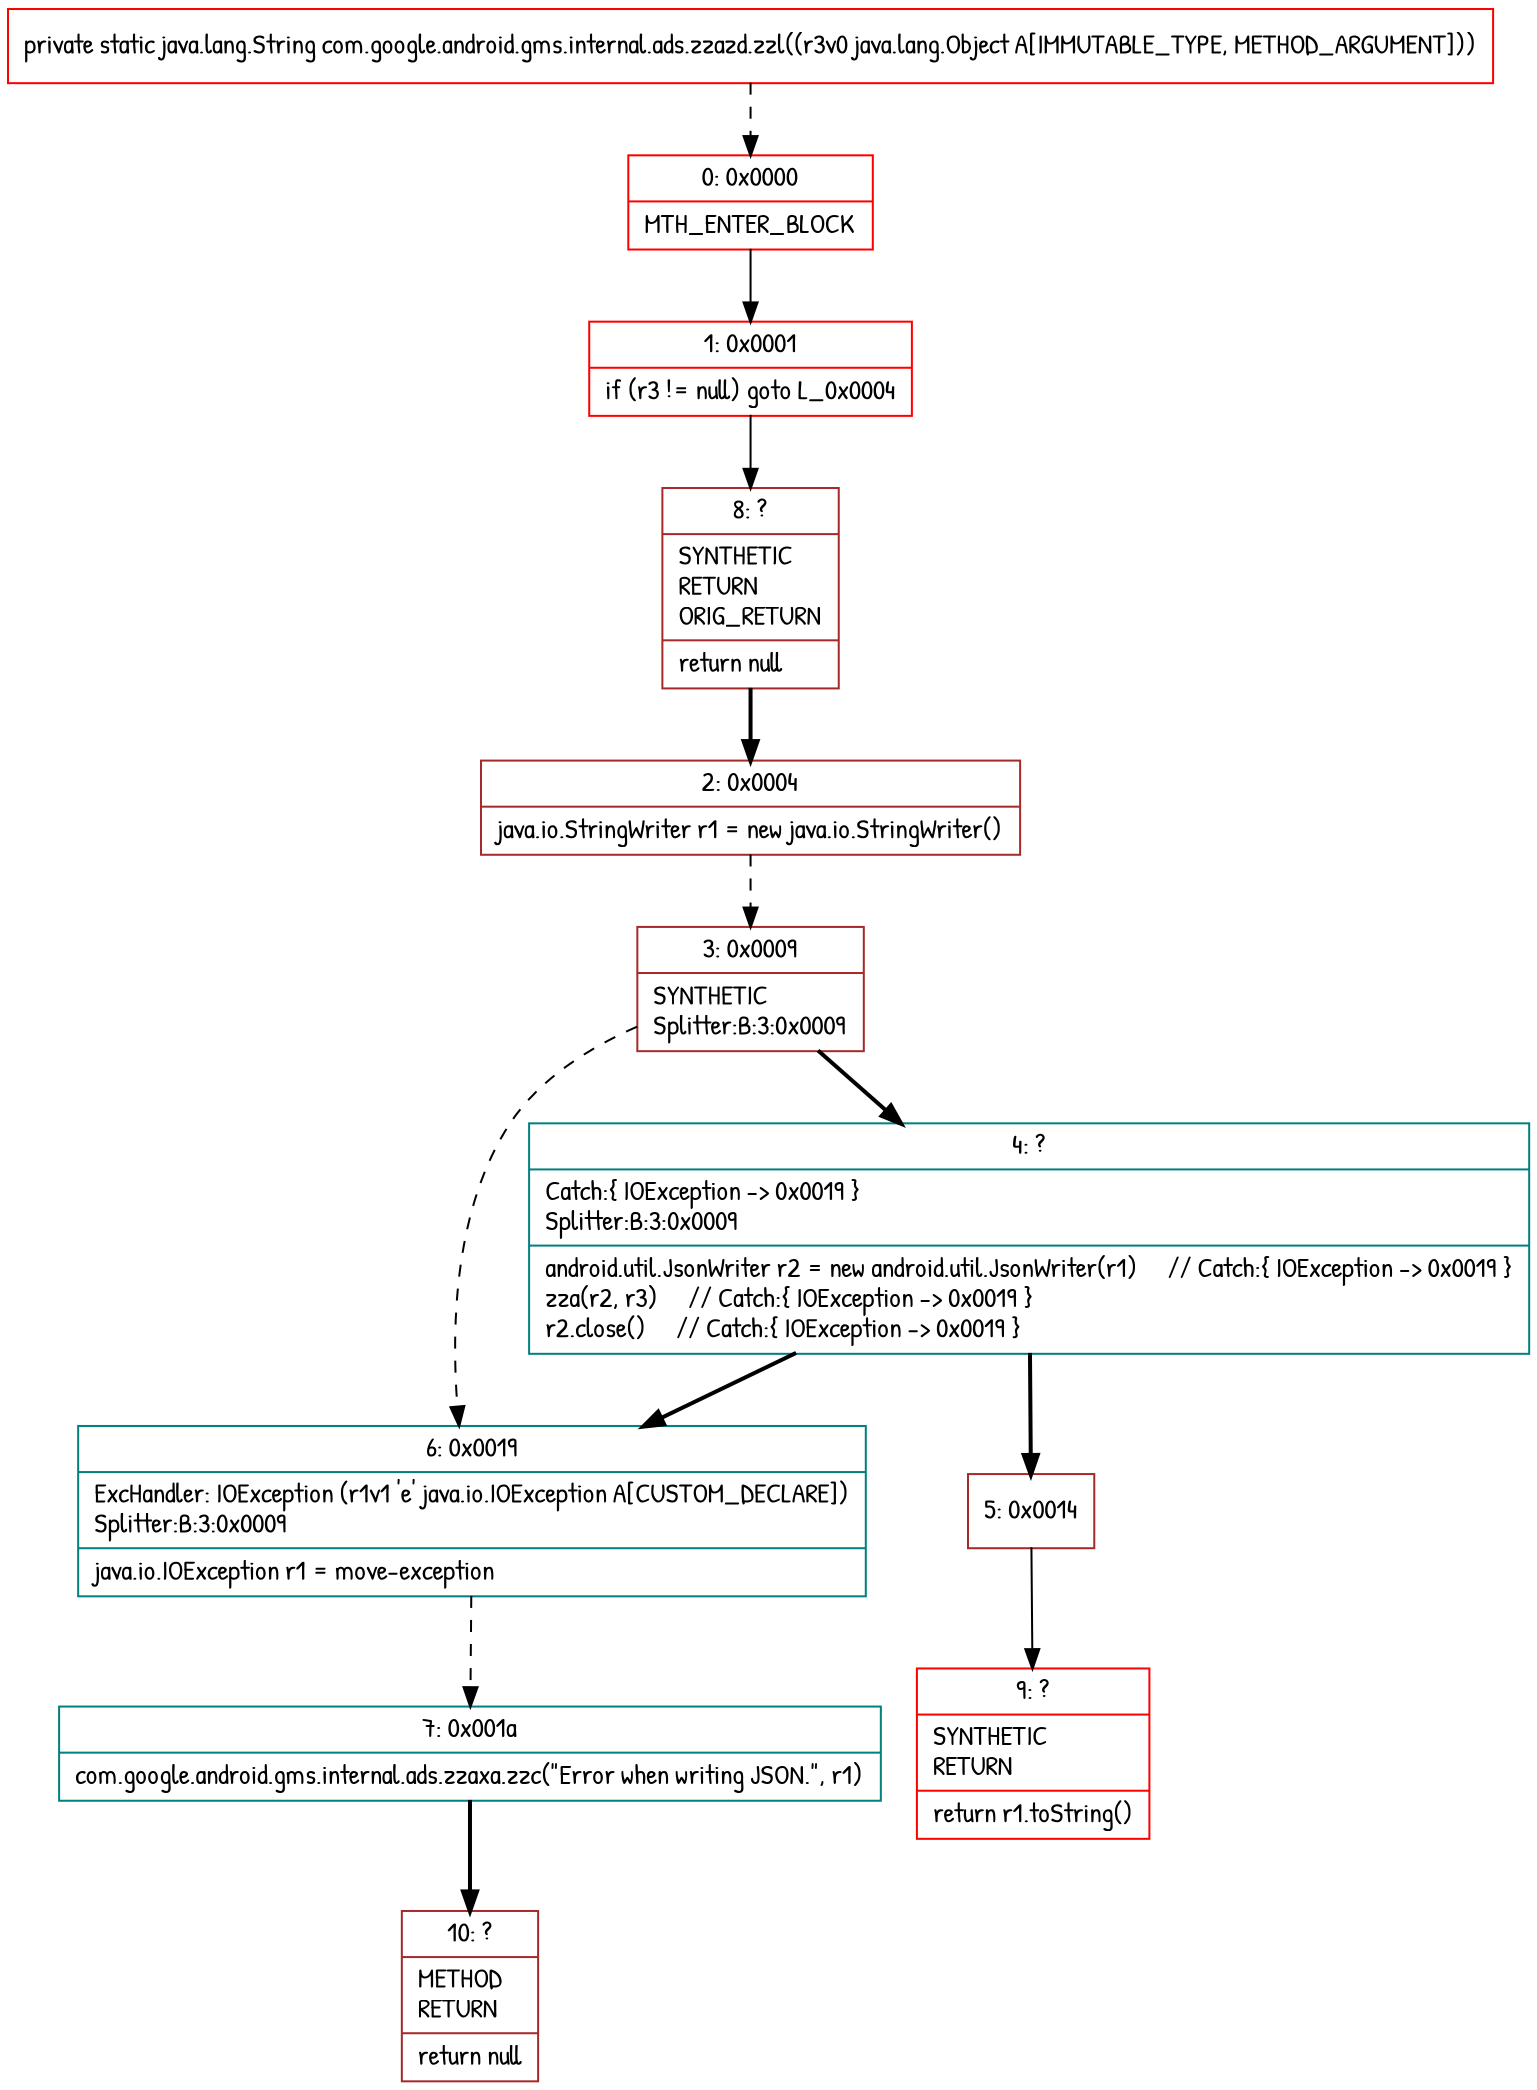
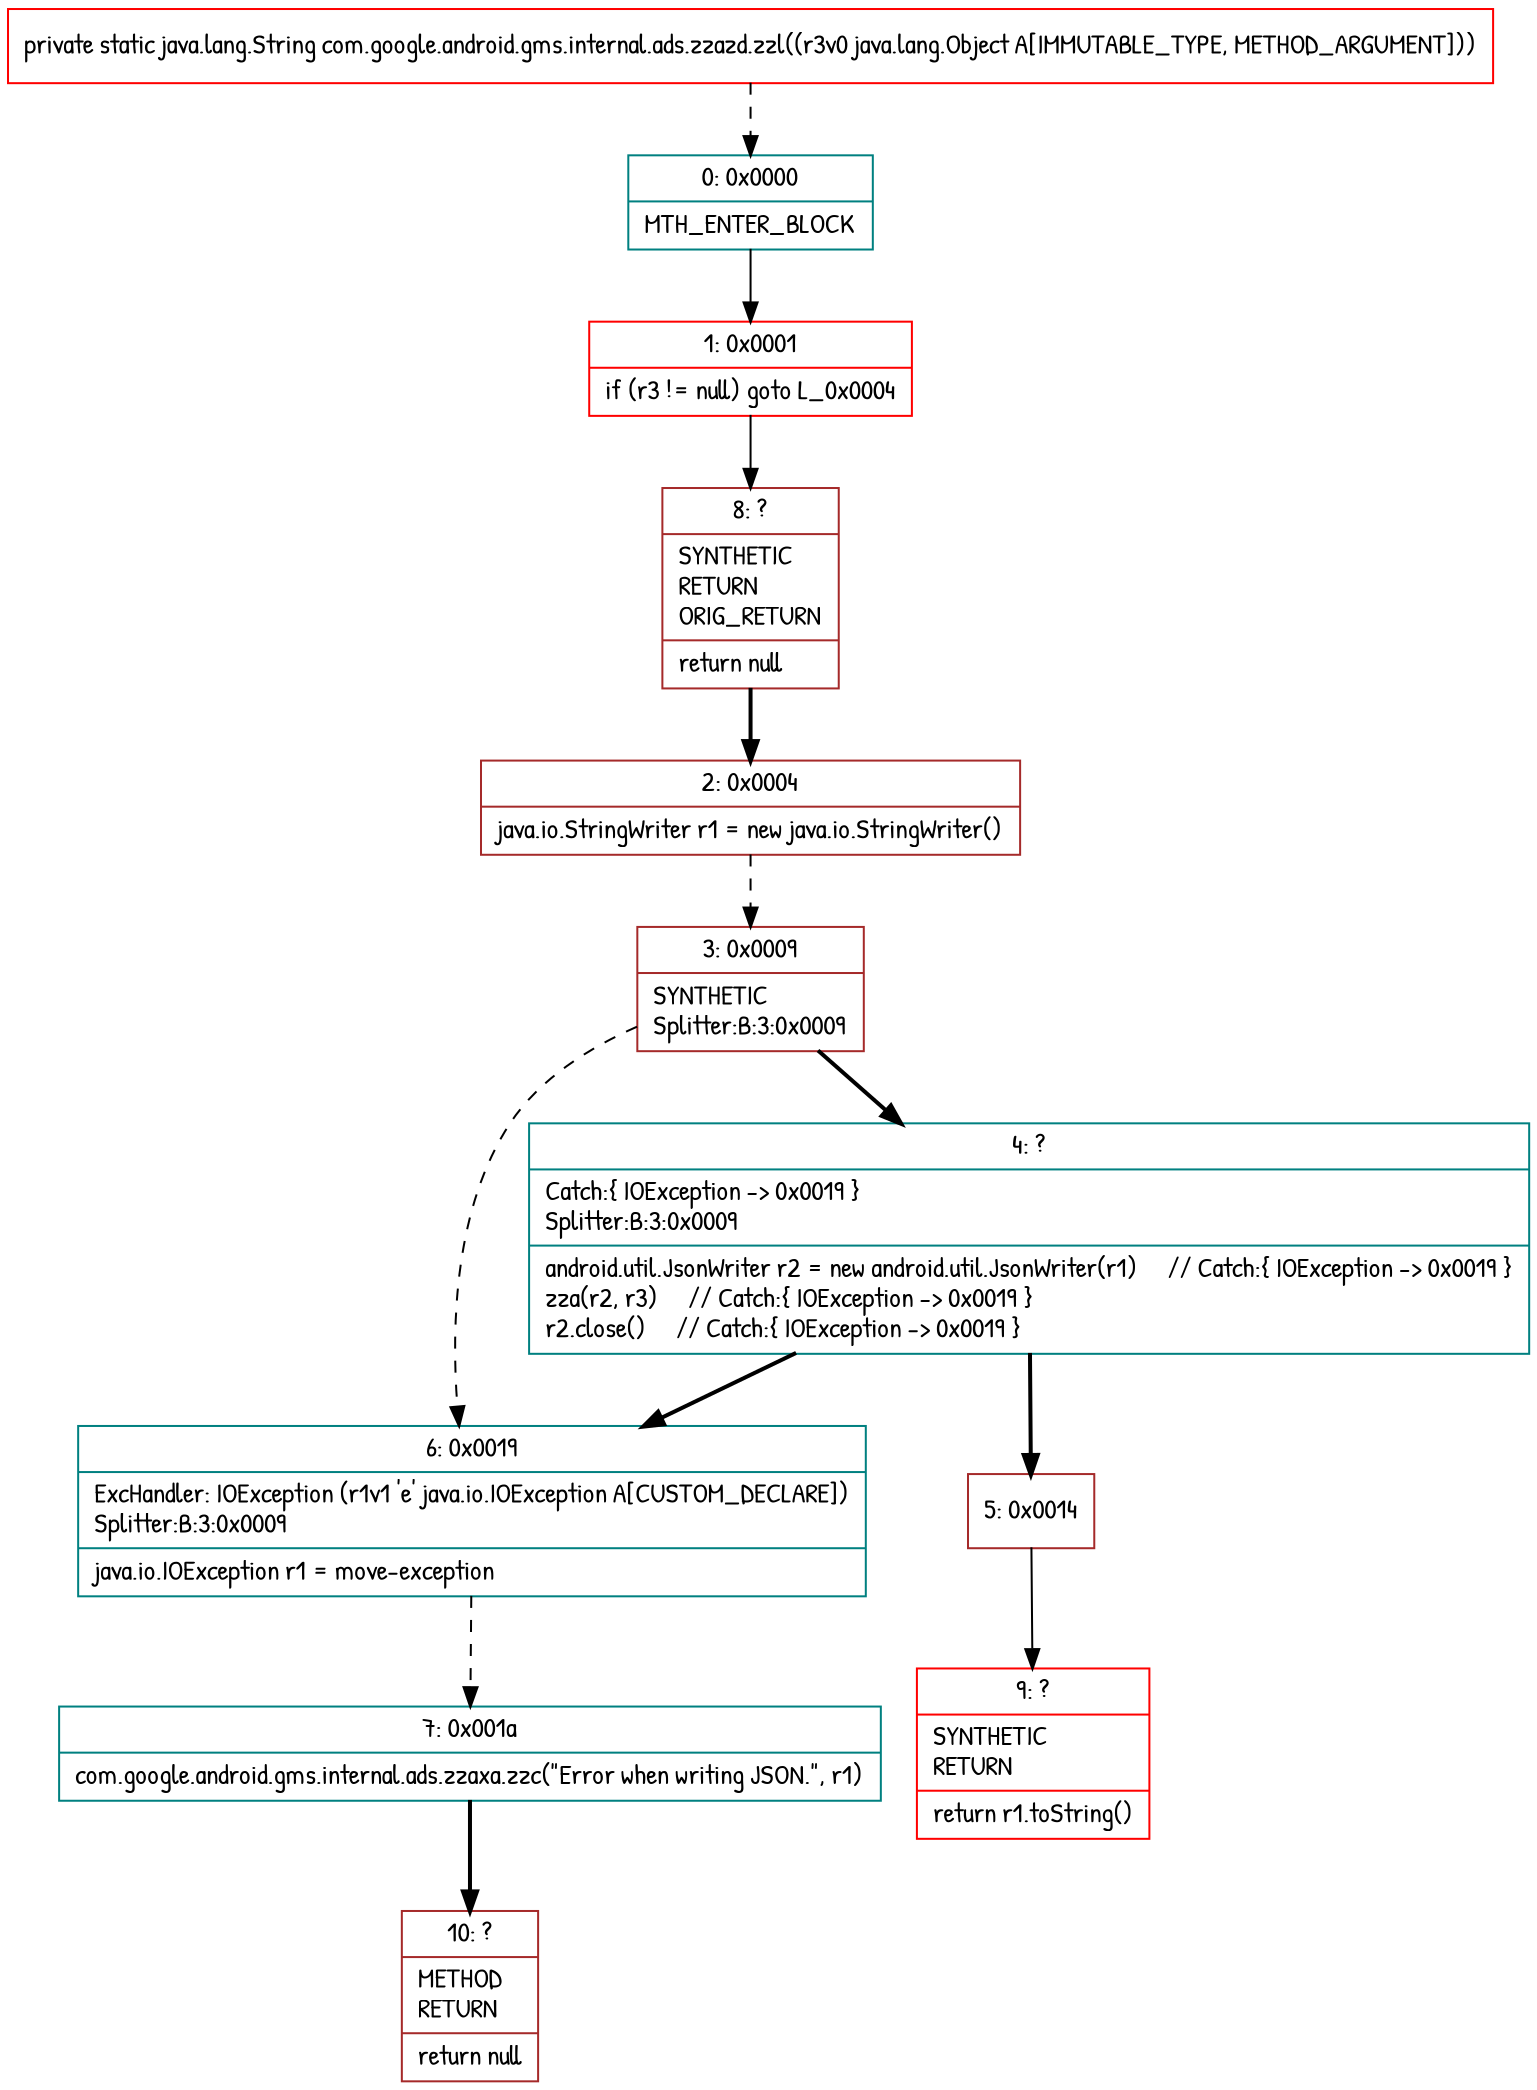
node "0: 0x0000": color red -> teal
